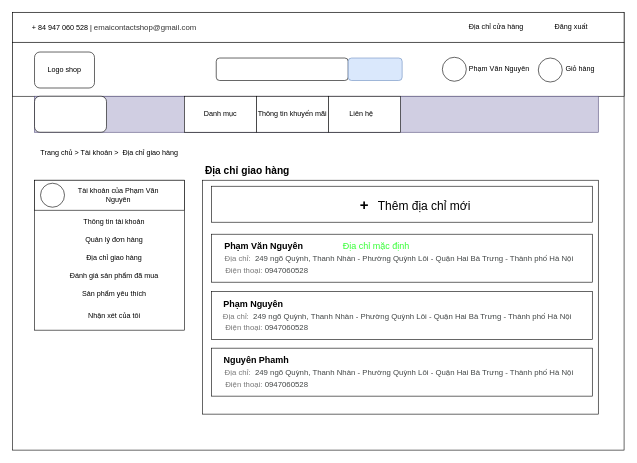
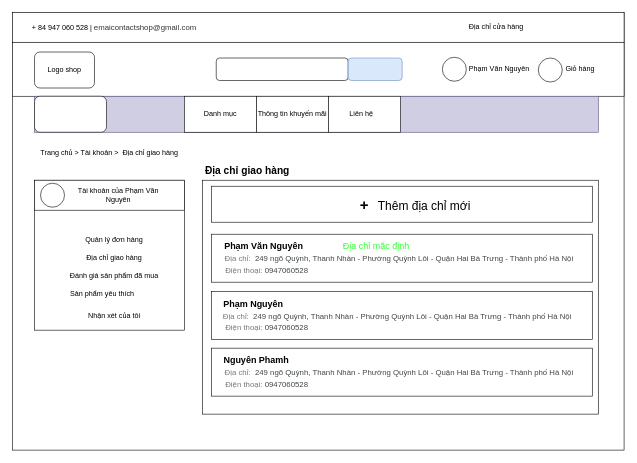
node "Đăng xuất": removed
node "Thông tin tài khoản": removed
node "Sản phẩm yêu thích": moved (114, 294) -> (102, 294)
